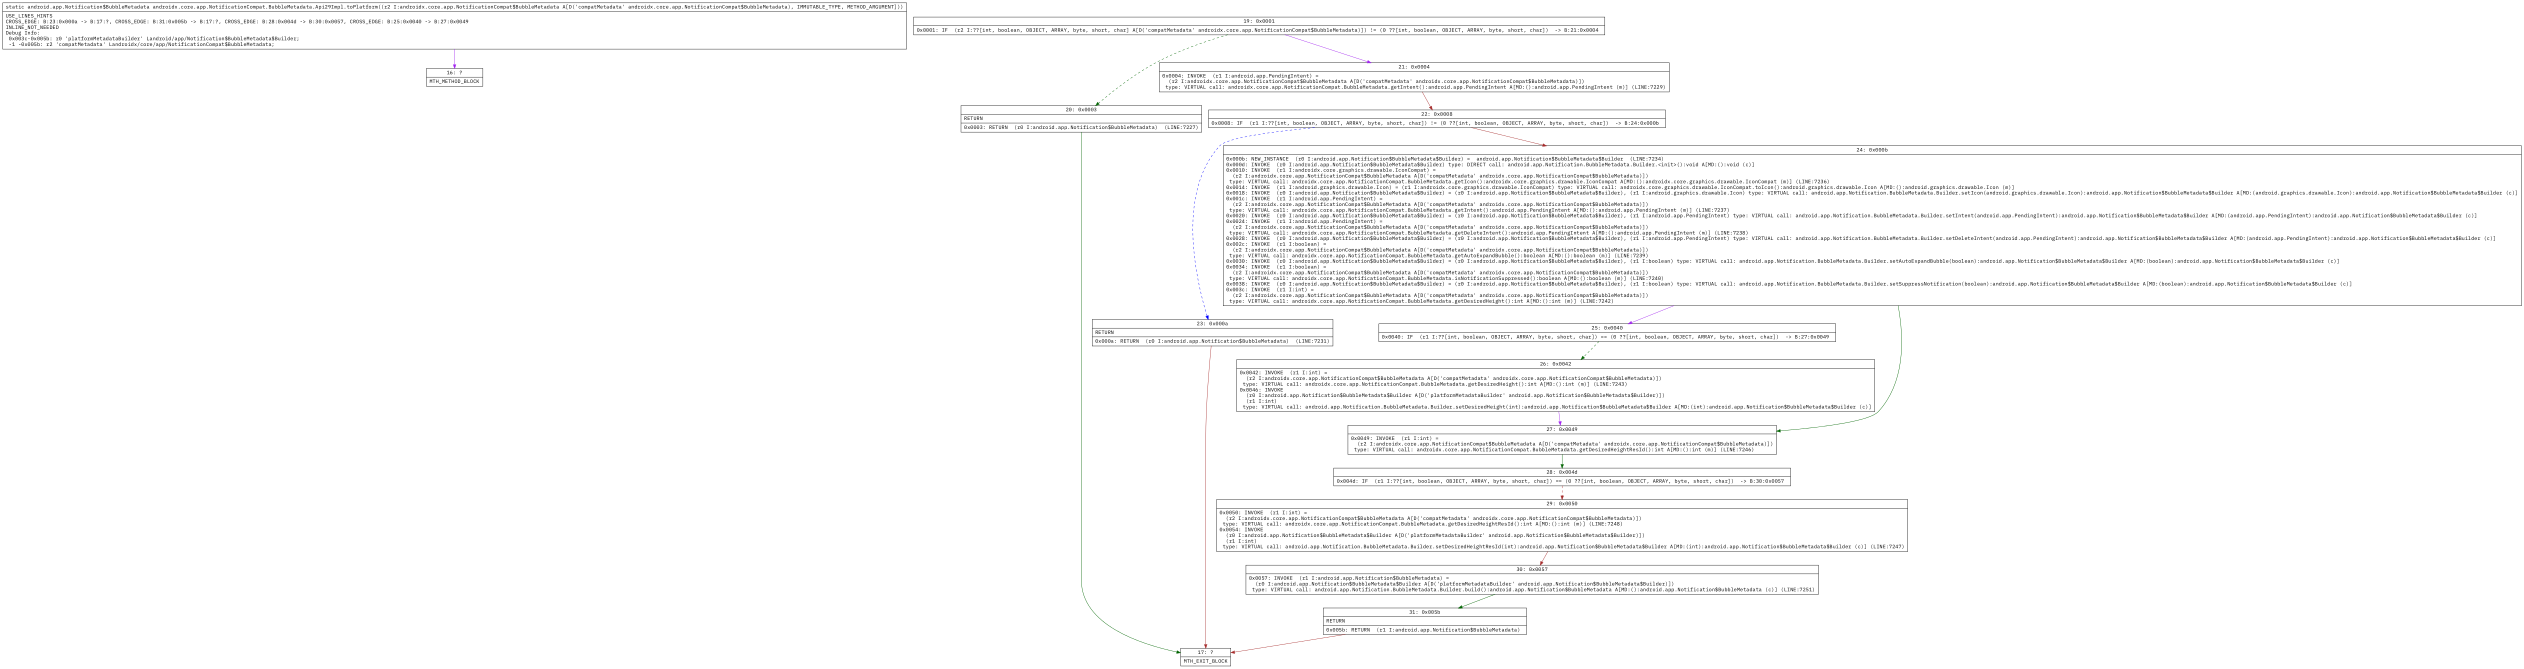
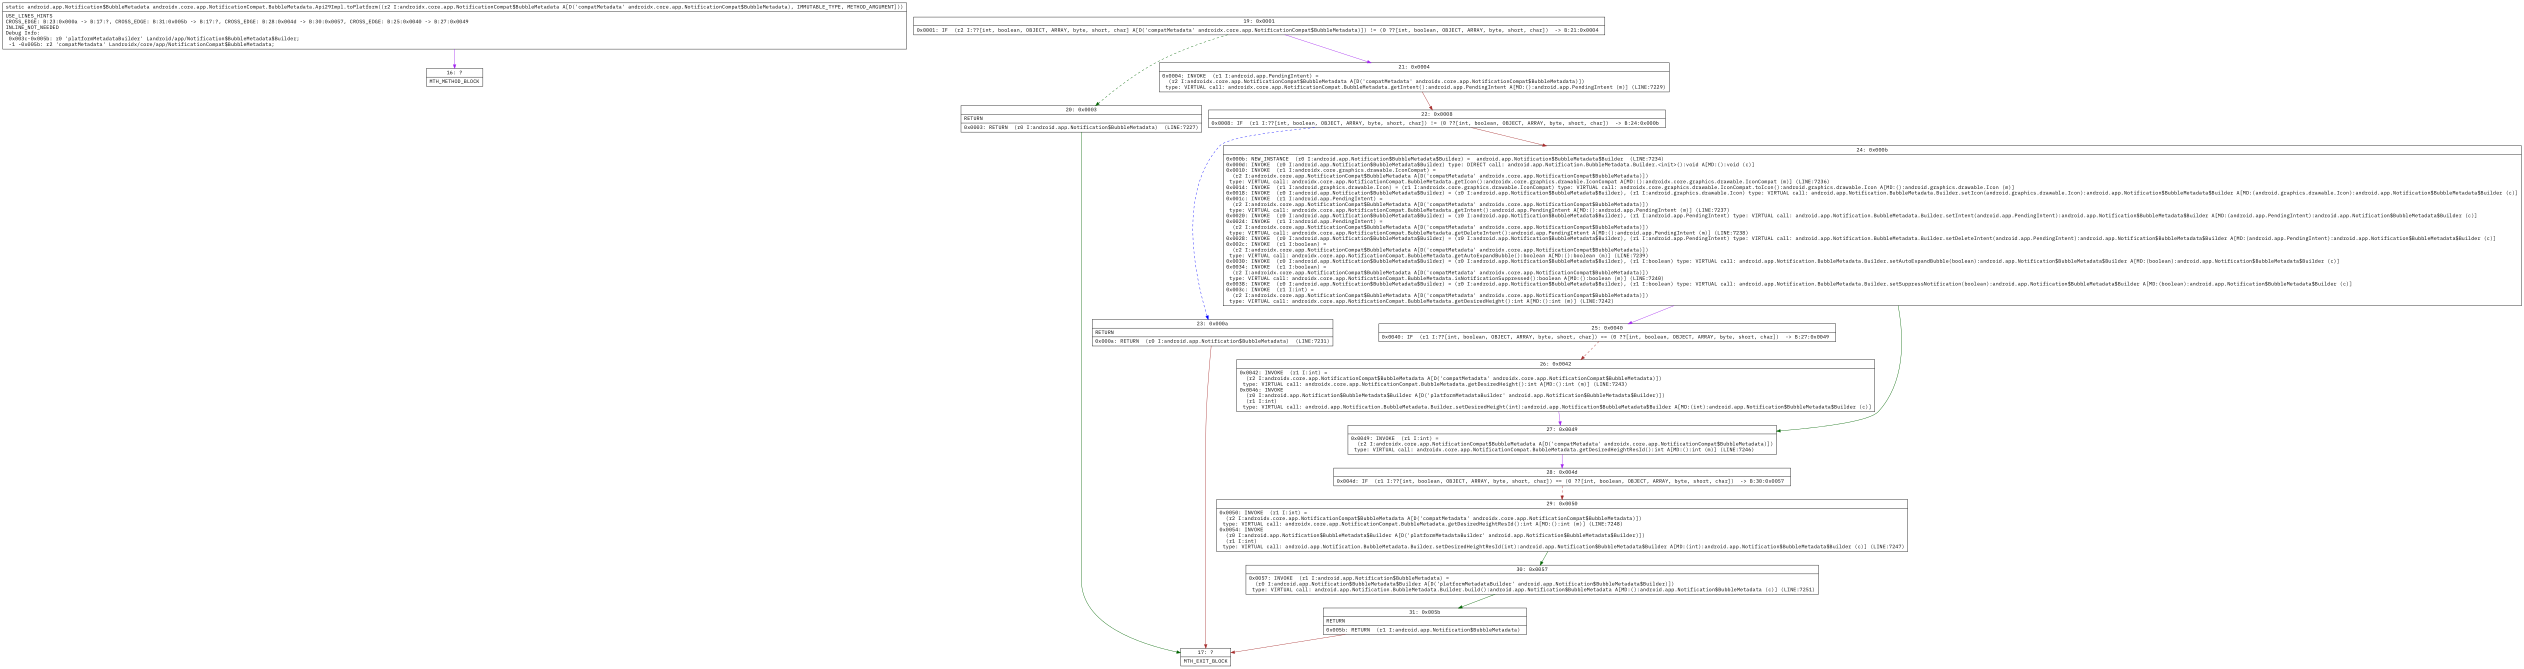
edge "25: 0x0040" -> "26: 0x0042": color darkgreen -> brown
edge "27: 0x0049" -> "28: 0x004d": color darkgreen -> purple
edge "29: 0x0050" -> "30: 0x0057": color brown -> darkgreen
